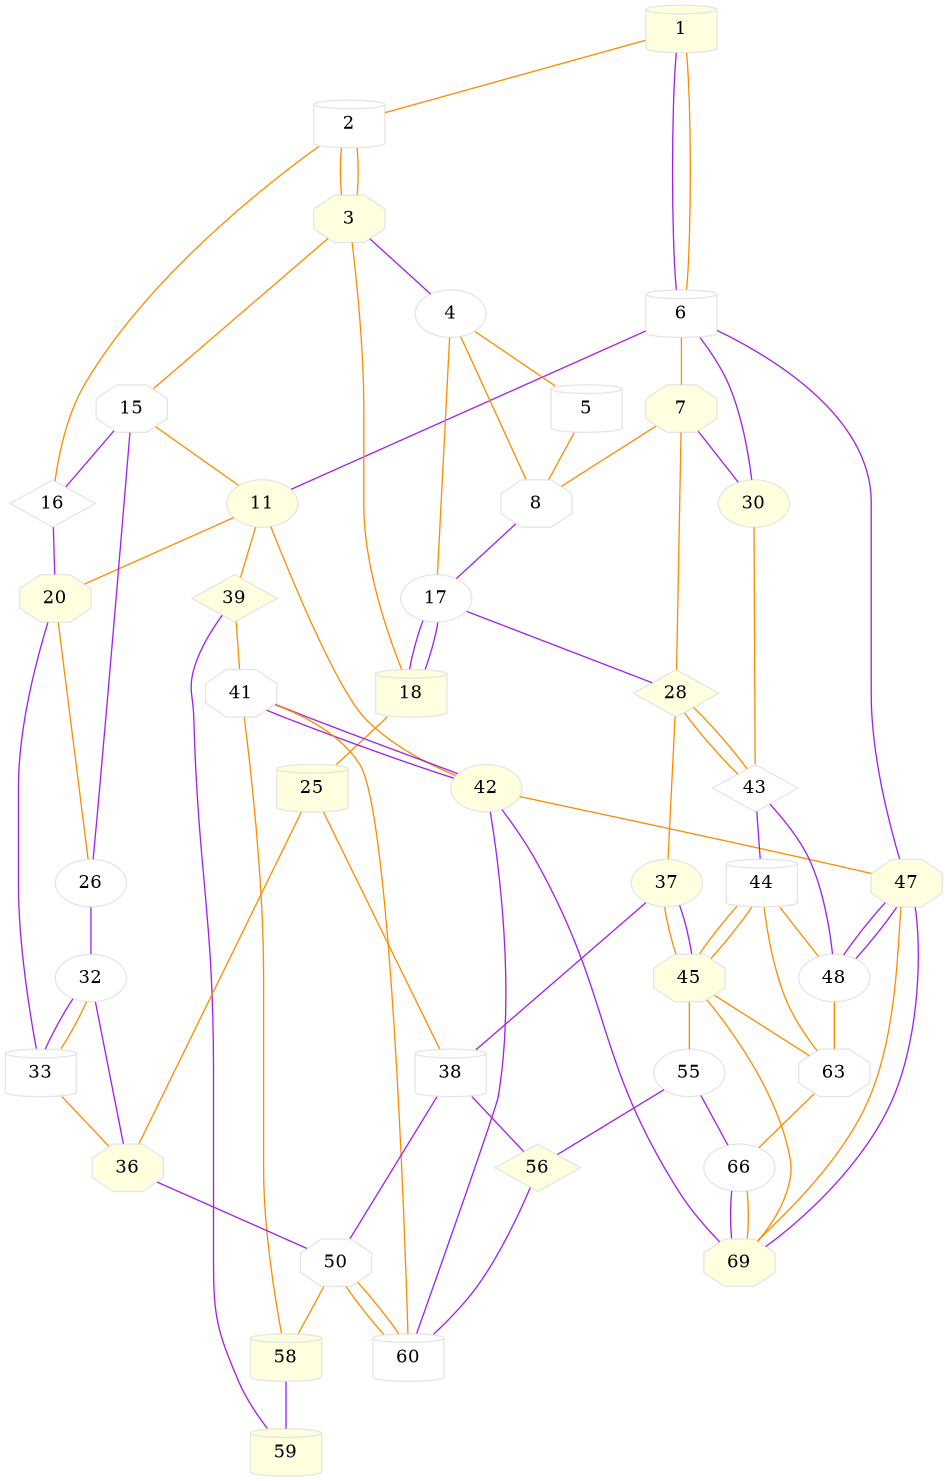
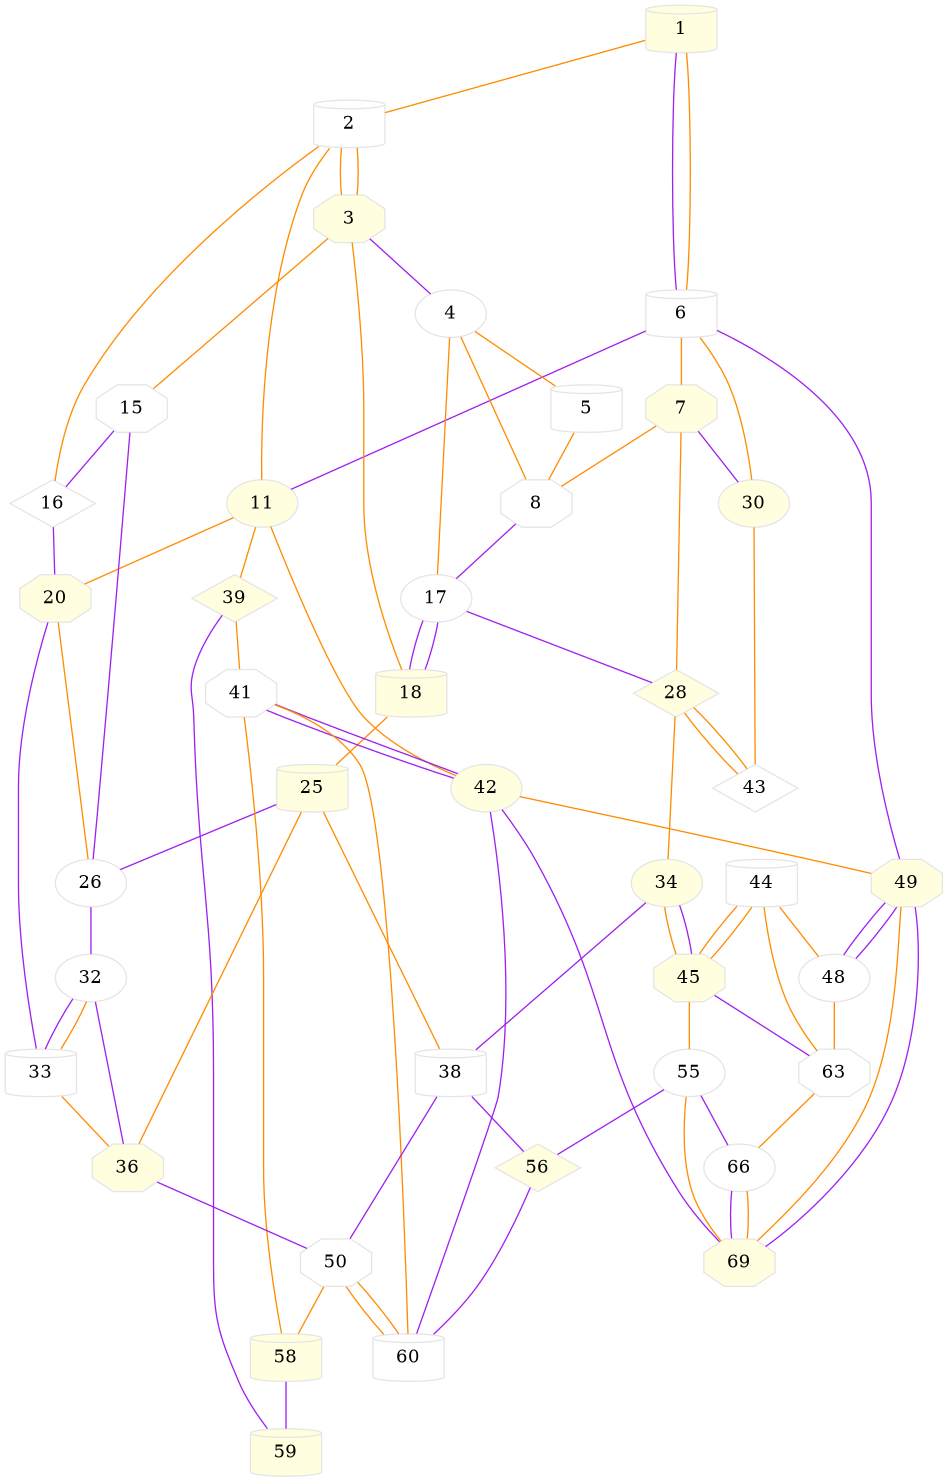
edge "6" -- "30": color purple -> darkorange
edge "15" -- "11": now "2" -- "11"
edge "43" -- "44": removed
edge "25" -- "26": added
edge "43" -- "48": removed
node "37": label "37" -> "34"
node "47": label "47" -> "49"
edge "45" -- "63": color darkorange -> purple
edge "45" -- "69": now "55" -- "69"
